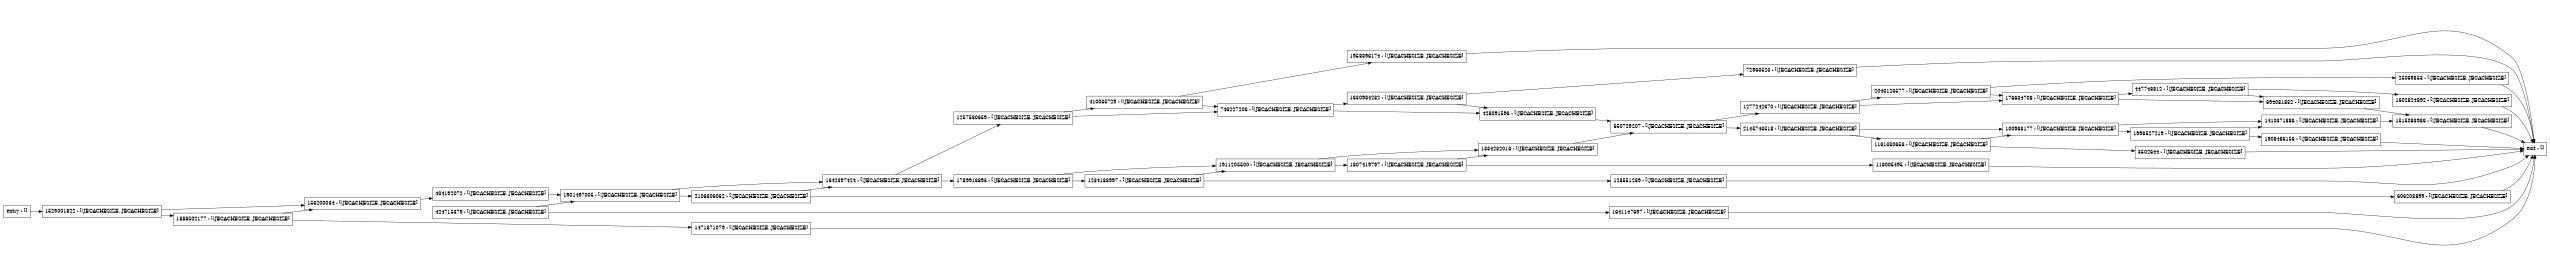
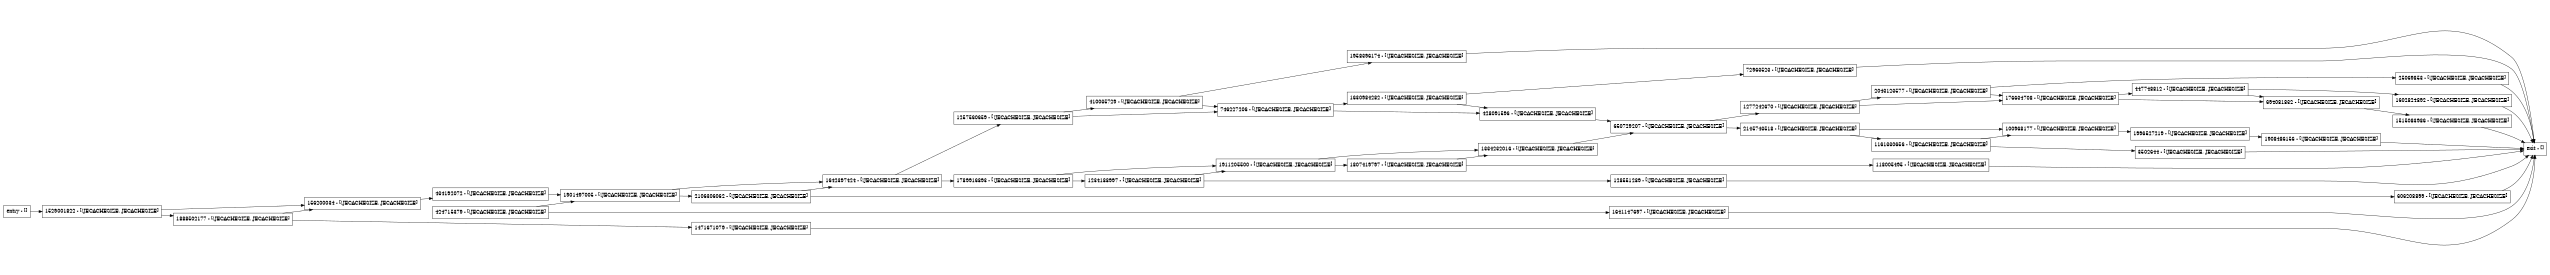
node "1410371886 - [!JECACHESIZE, JECACHESIZE]": removed
